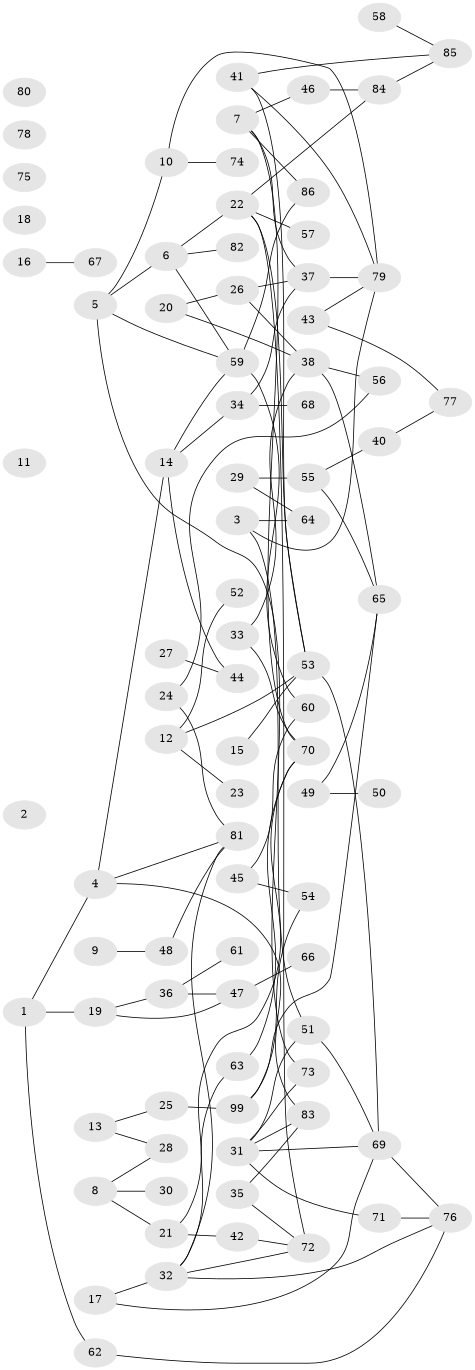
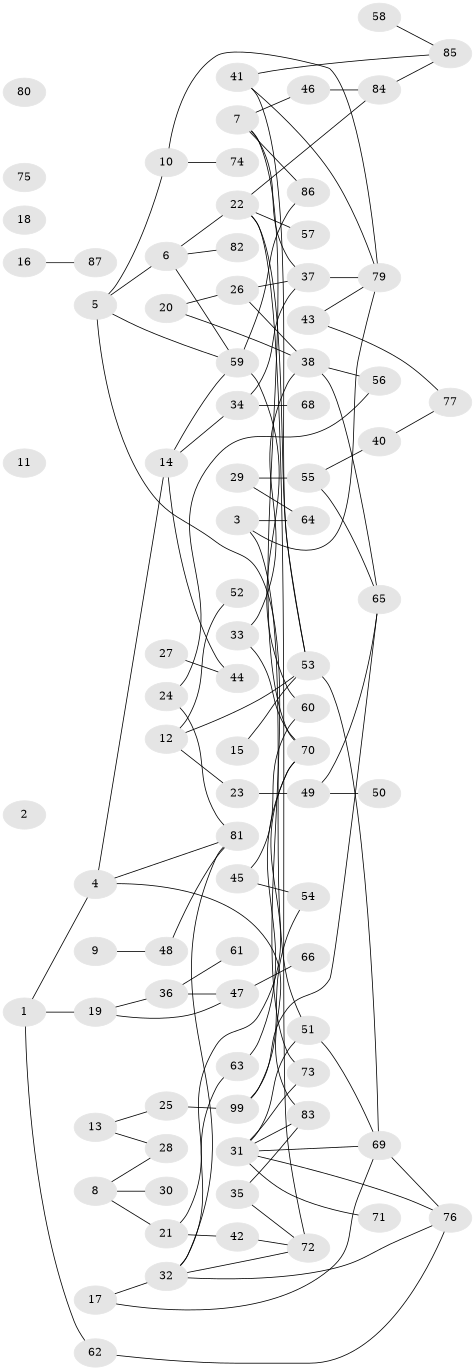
node "78": removed
node "67": label "67" -> "87"
edge "23" -- "49": added
edge "71" -- "76": now "31" -- "76"
